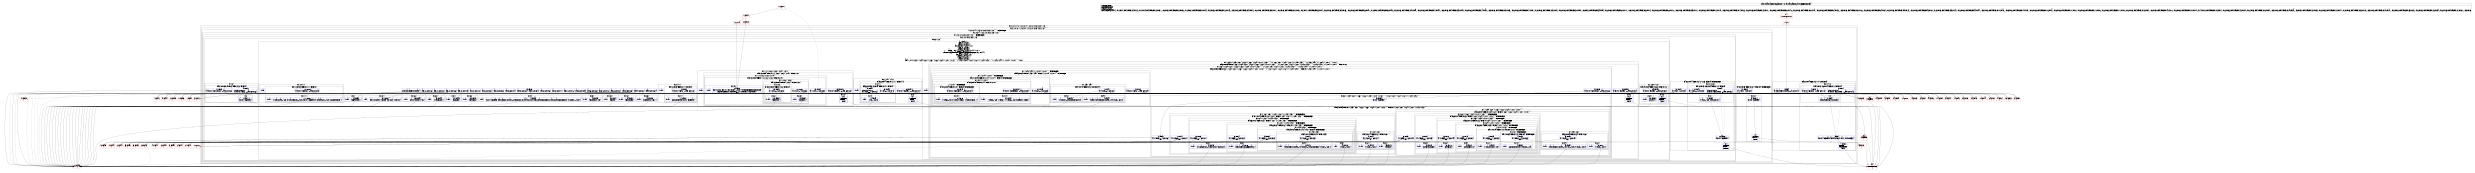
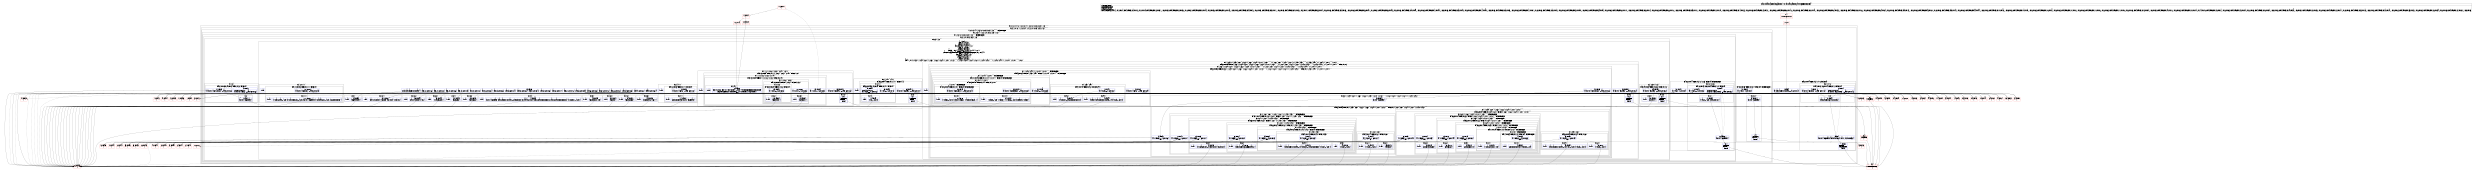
node "71: 0x0129": removed
node "23: ?": text "lsetPauseS" -> "lreturnl"
